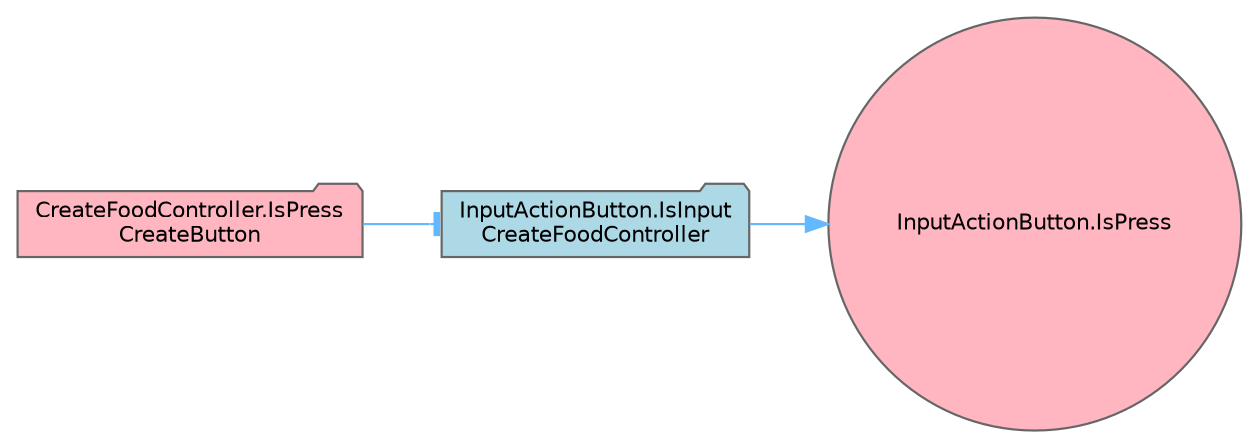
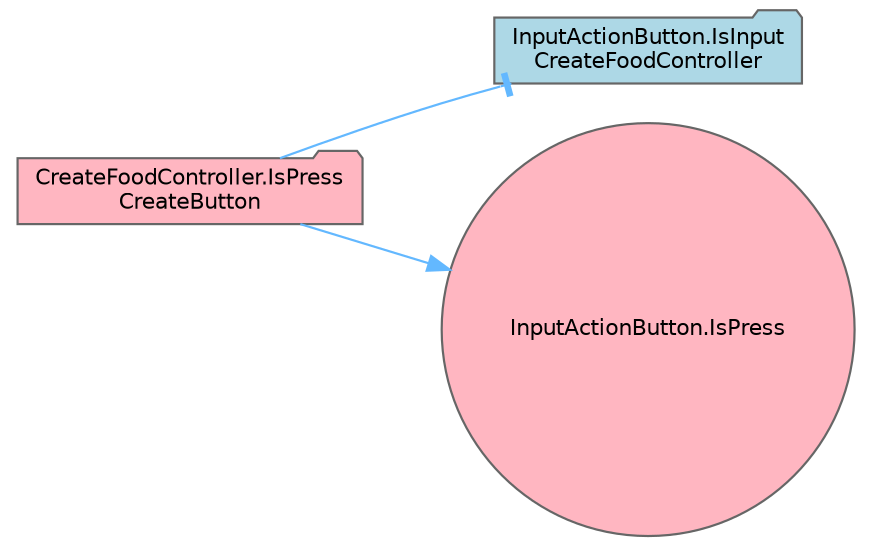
edge "InputActionButton.IsInput CreateFoodController" -> "InputActionButton.IsPress": now "CreateFoodController.IsPress CreateButton" -> "InputActionButton.IsPress"
